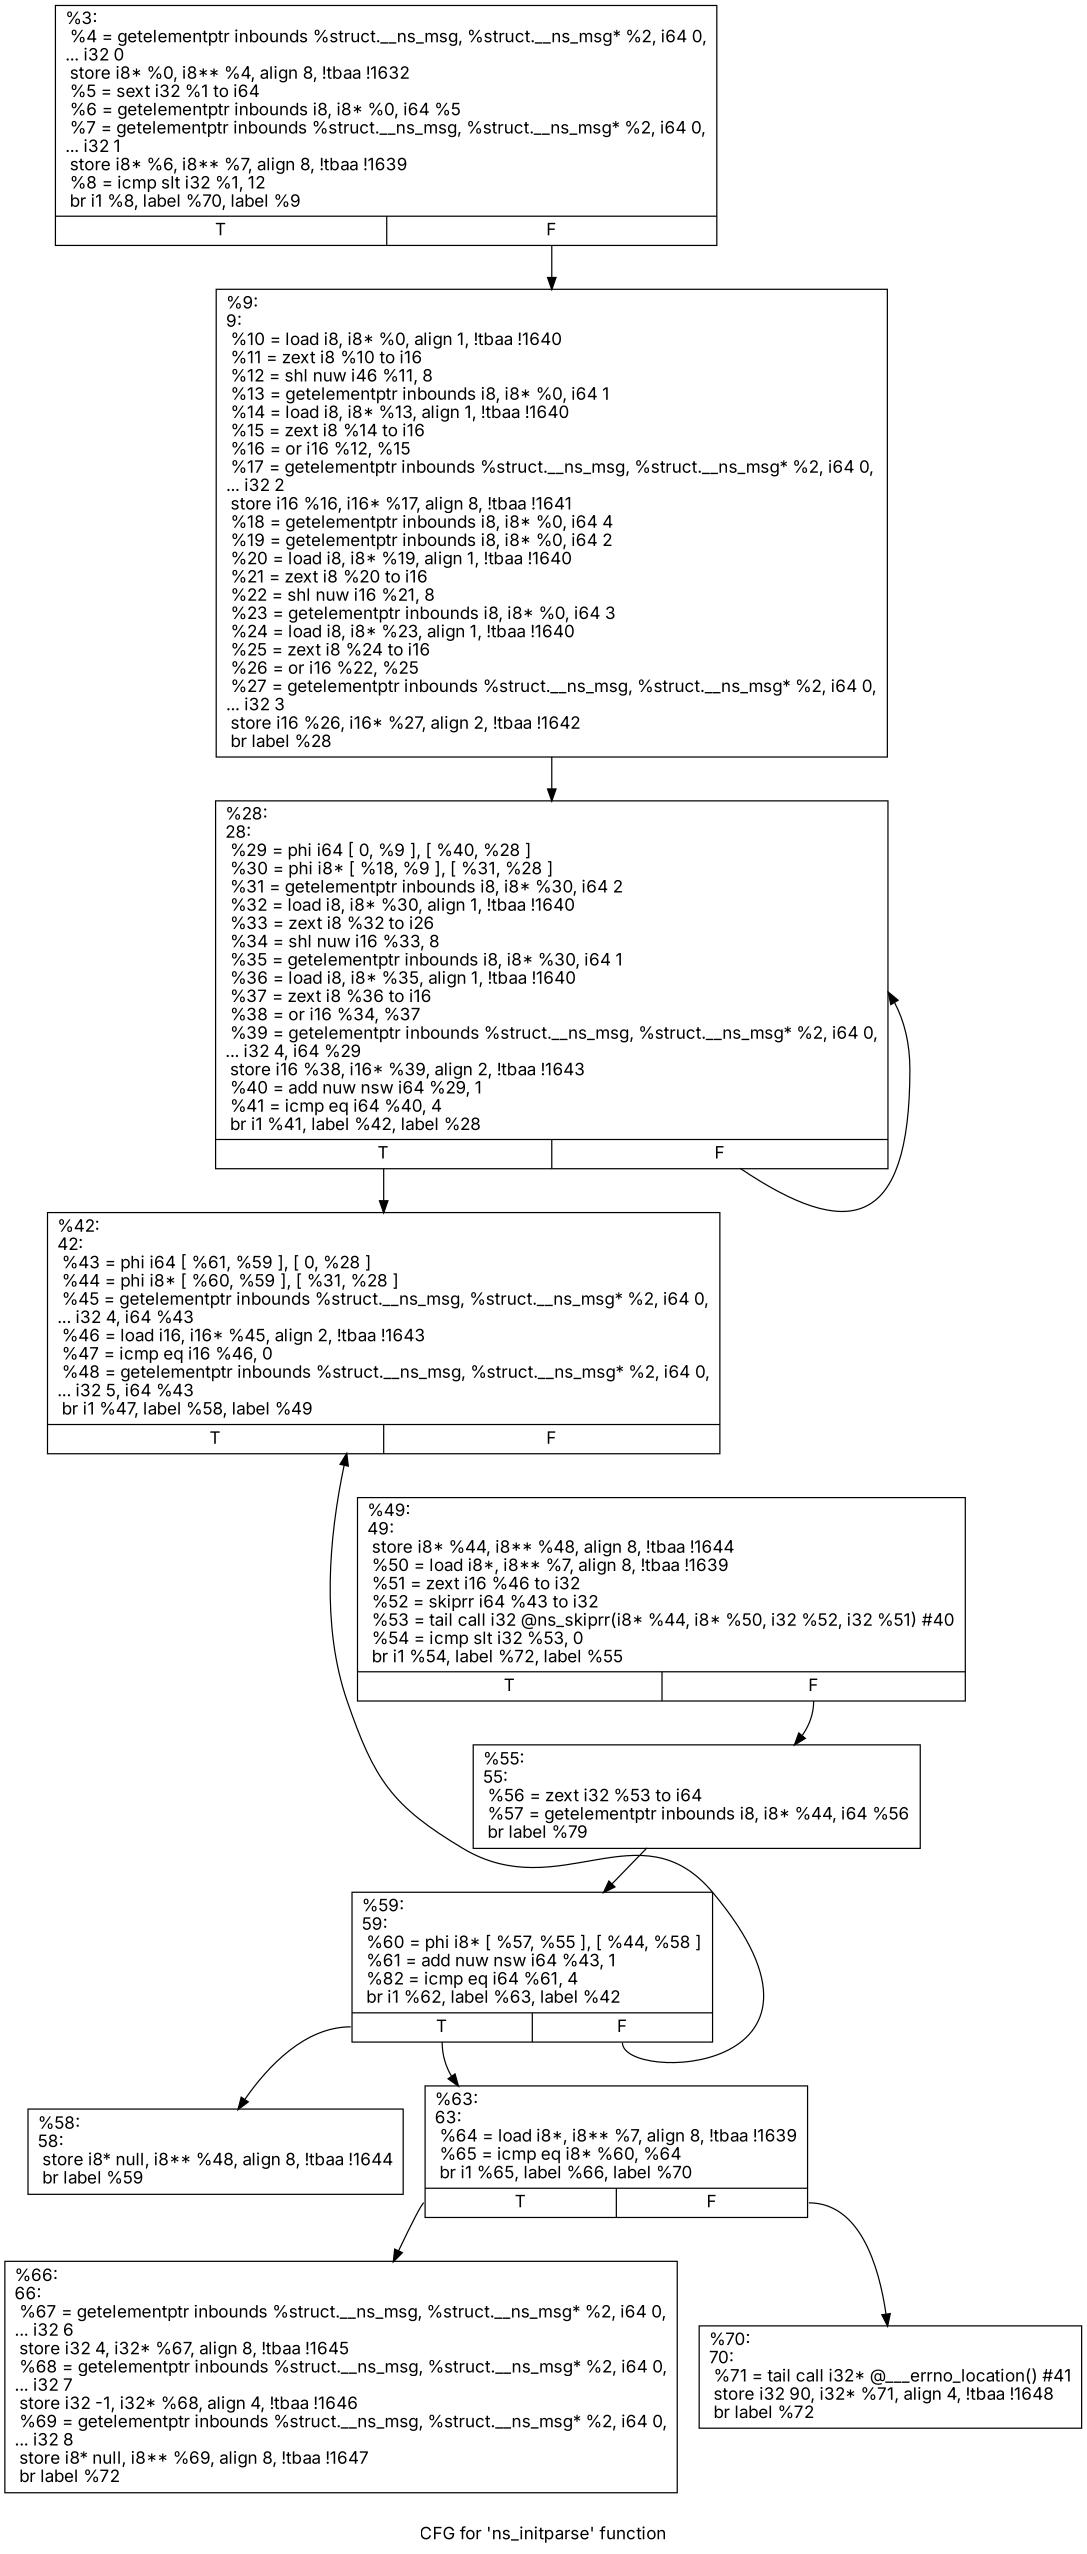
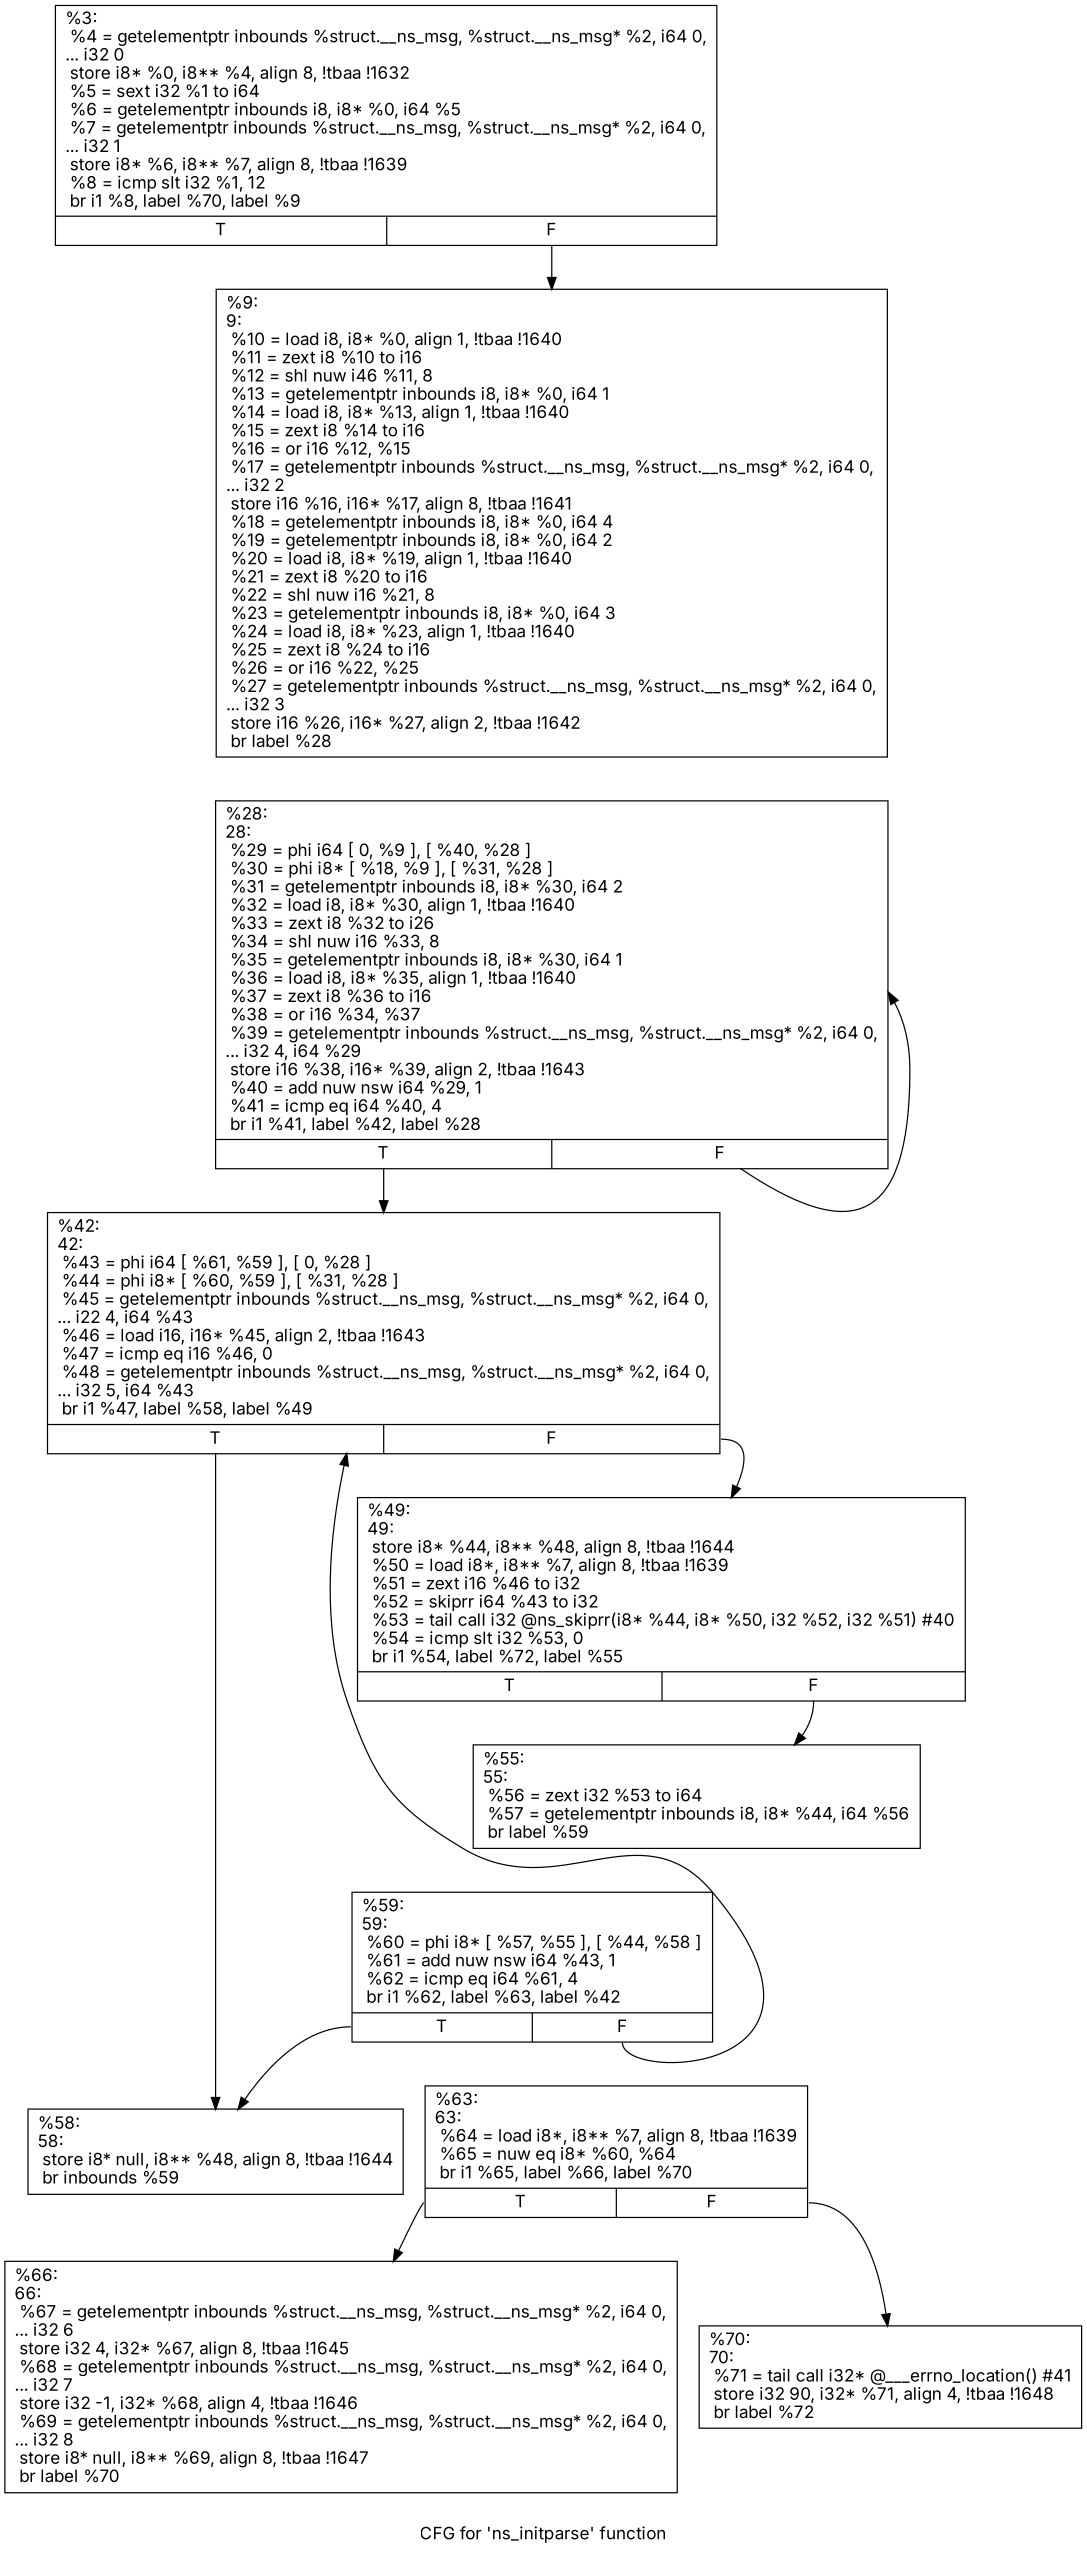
edge "%9:" -> "%28:": removed
node "%42:": text "... i32 4, i64 %43" -> "... i22 4, i64 %43"
edge "%42:" -> "%49:": added
edge "%42:" -> "%58:": added
node "%55:": text "br label %79" -> "br label %59"
edge "%55:" -> "%59:": removed
node "%59:": text "%82 = icmp eq i64 %61, 4" -> "%62 = icmp eq i64 %61, 4"
edge "%59:" -> "%63:": removed
node "%63:": text "%65 = icmp eq i8* %60, %64" -> "%65 = nuw eq i8* %60, %64"
node "%58:": text "br label %59" -> "br inbounds %59"
node "%66:": text "br label %72" -> "br label %70"
